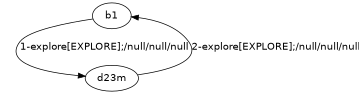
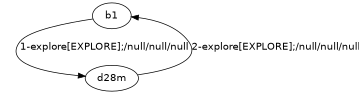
node "d23m": label "d23m" -> "d28m"
